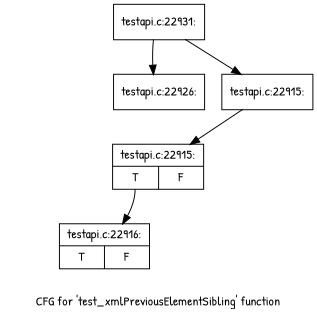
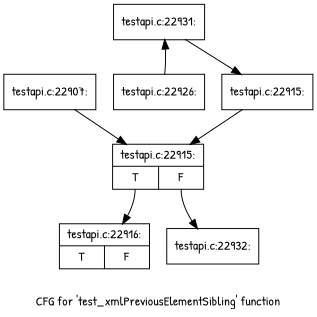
edge "testapi.c:22931:" -> "testapi.c:22926:": reversed
node "testapi.c:22907:": added
node "testapi.c:22932:": added
